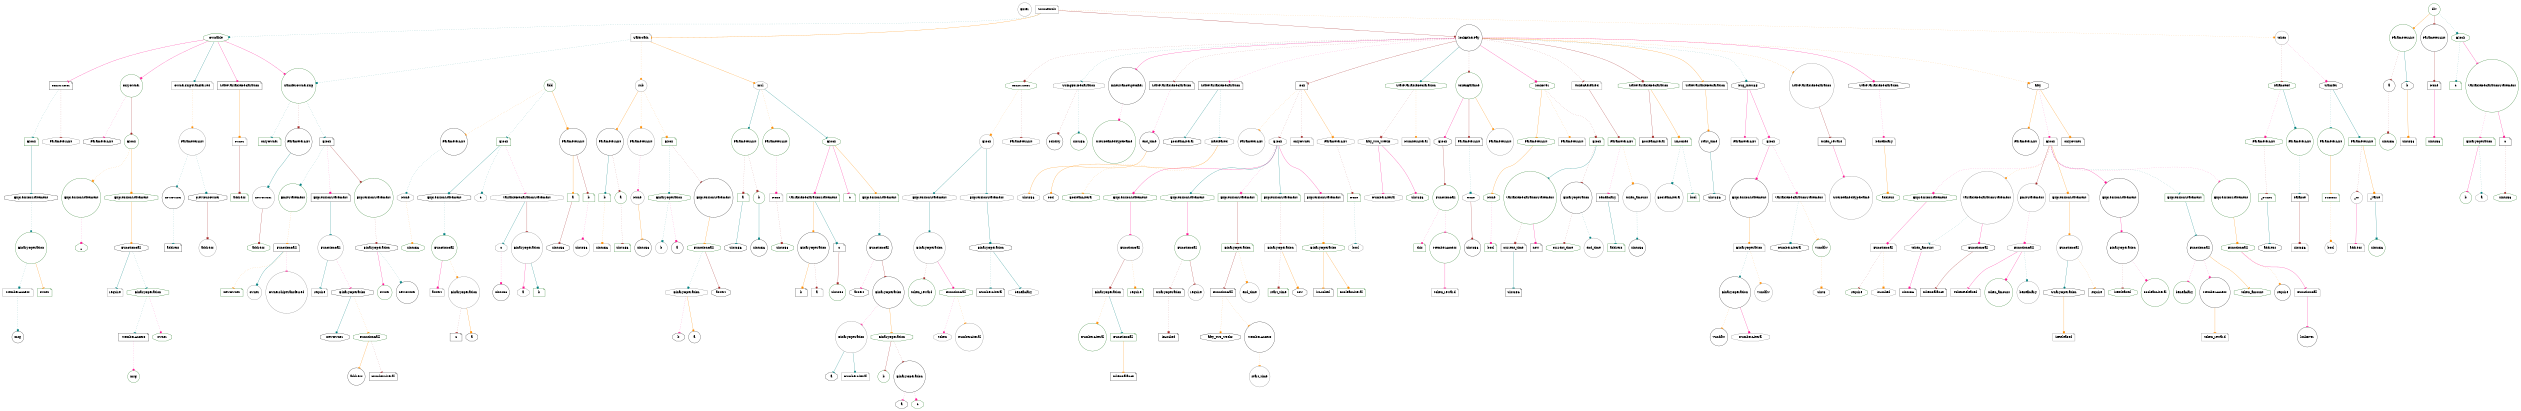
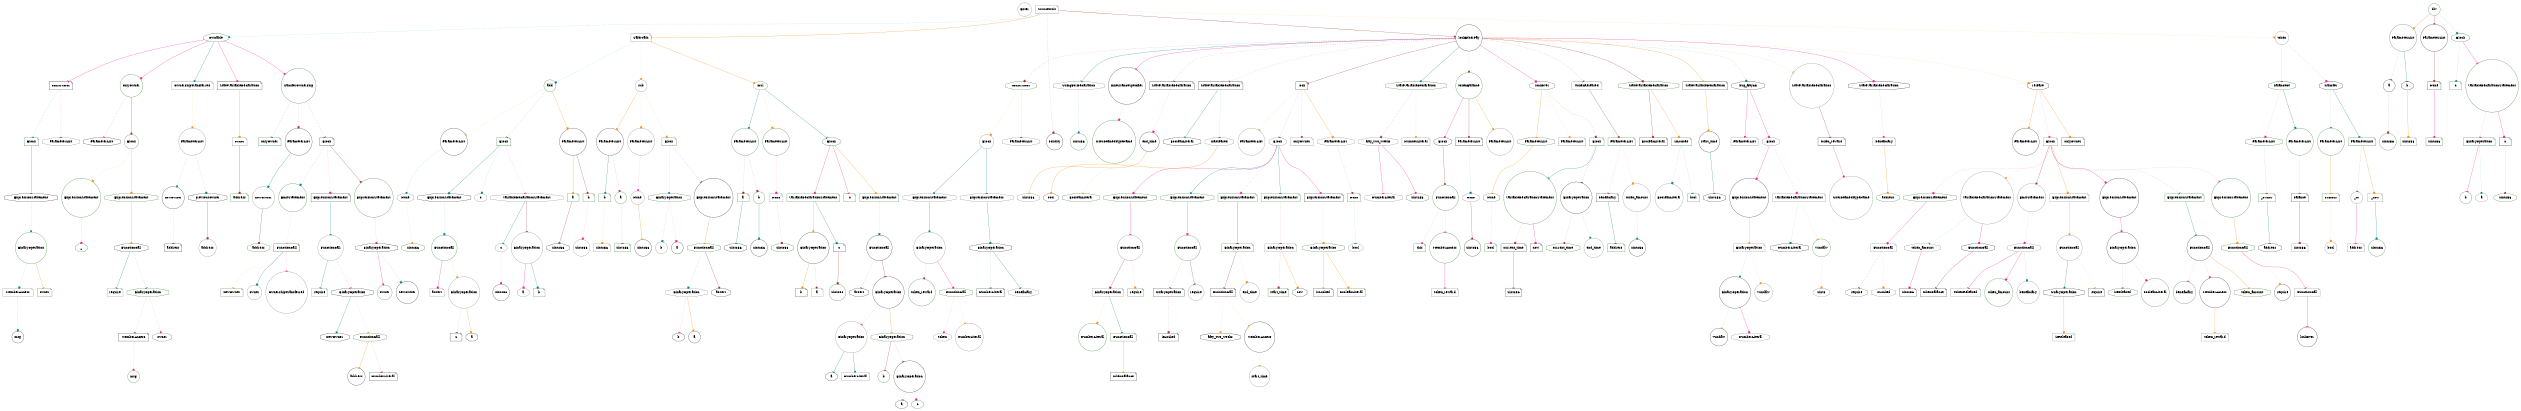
edge "lockEtherPay" -> "UsingForDeclaration": style dotted -> solid
edge "SafeMath" -> "transferOwnership": now "SafeMath" -> "add"
node "bug_intou35": label "bug_intou35" -> "bug_fifty35"
node "fifty": label "fifty" -> "release"
edge "UsingForDeclaration" -> "solidity": now "SourceUnit" -> "solidity"
node "_value": label "_value" -> "_now"
